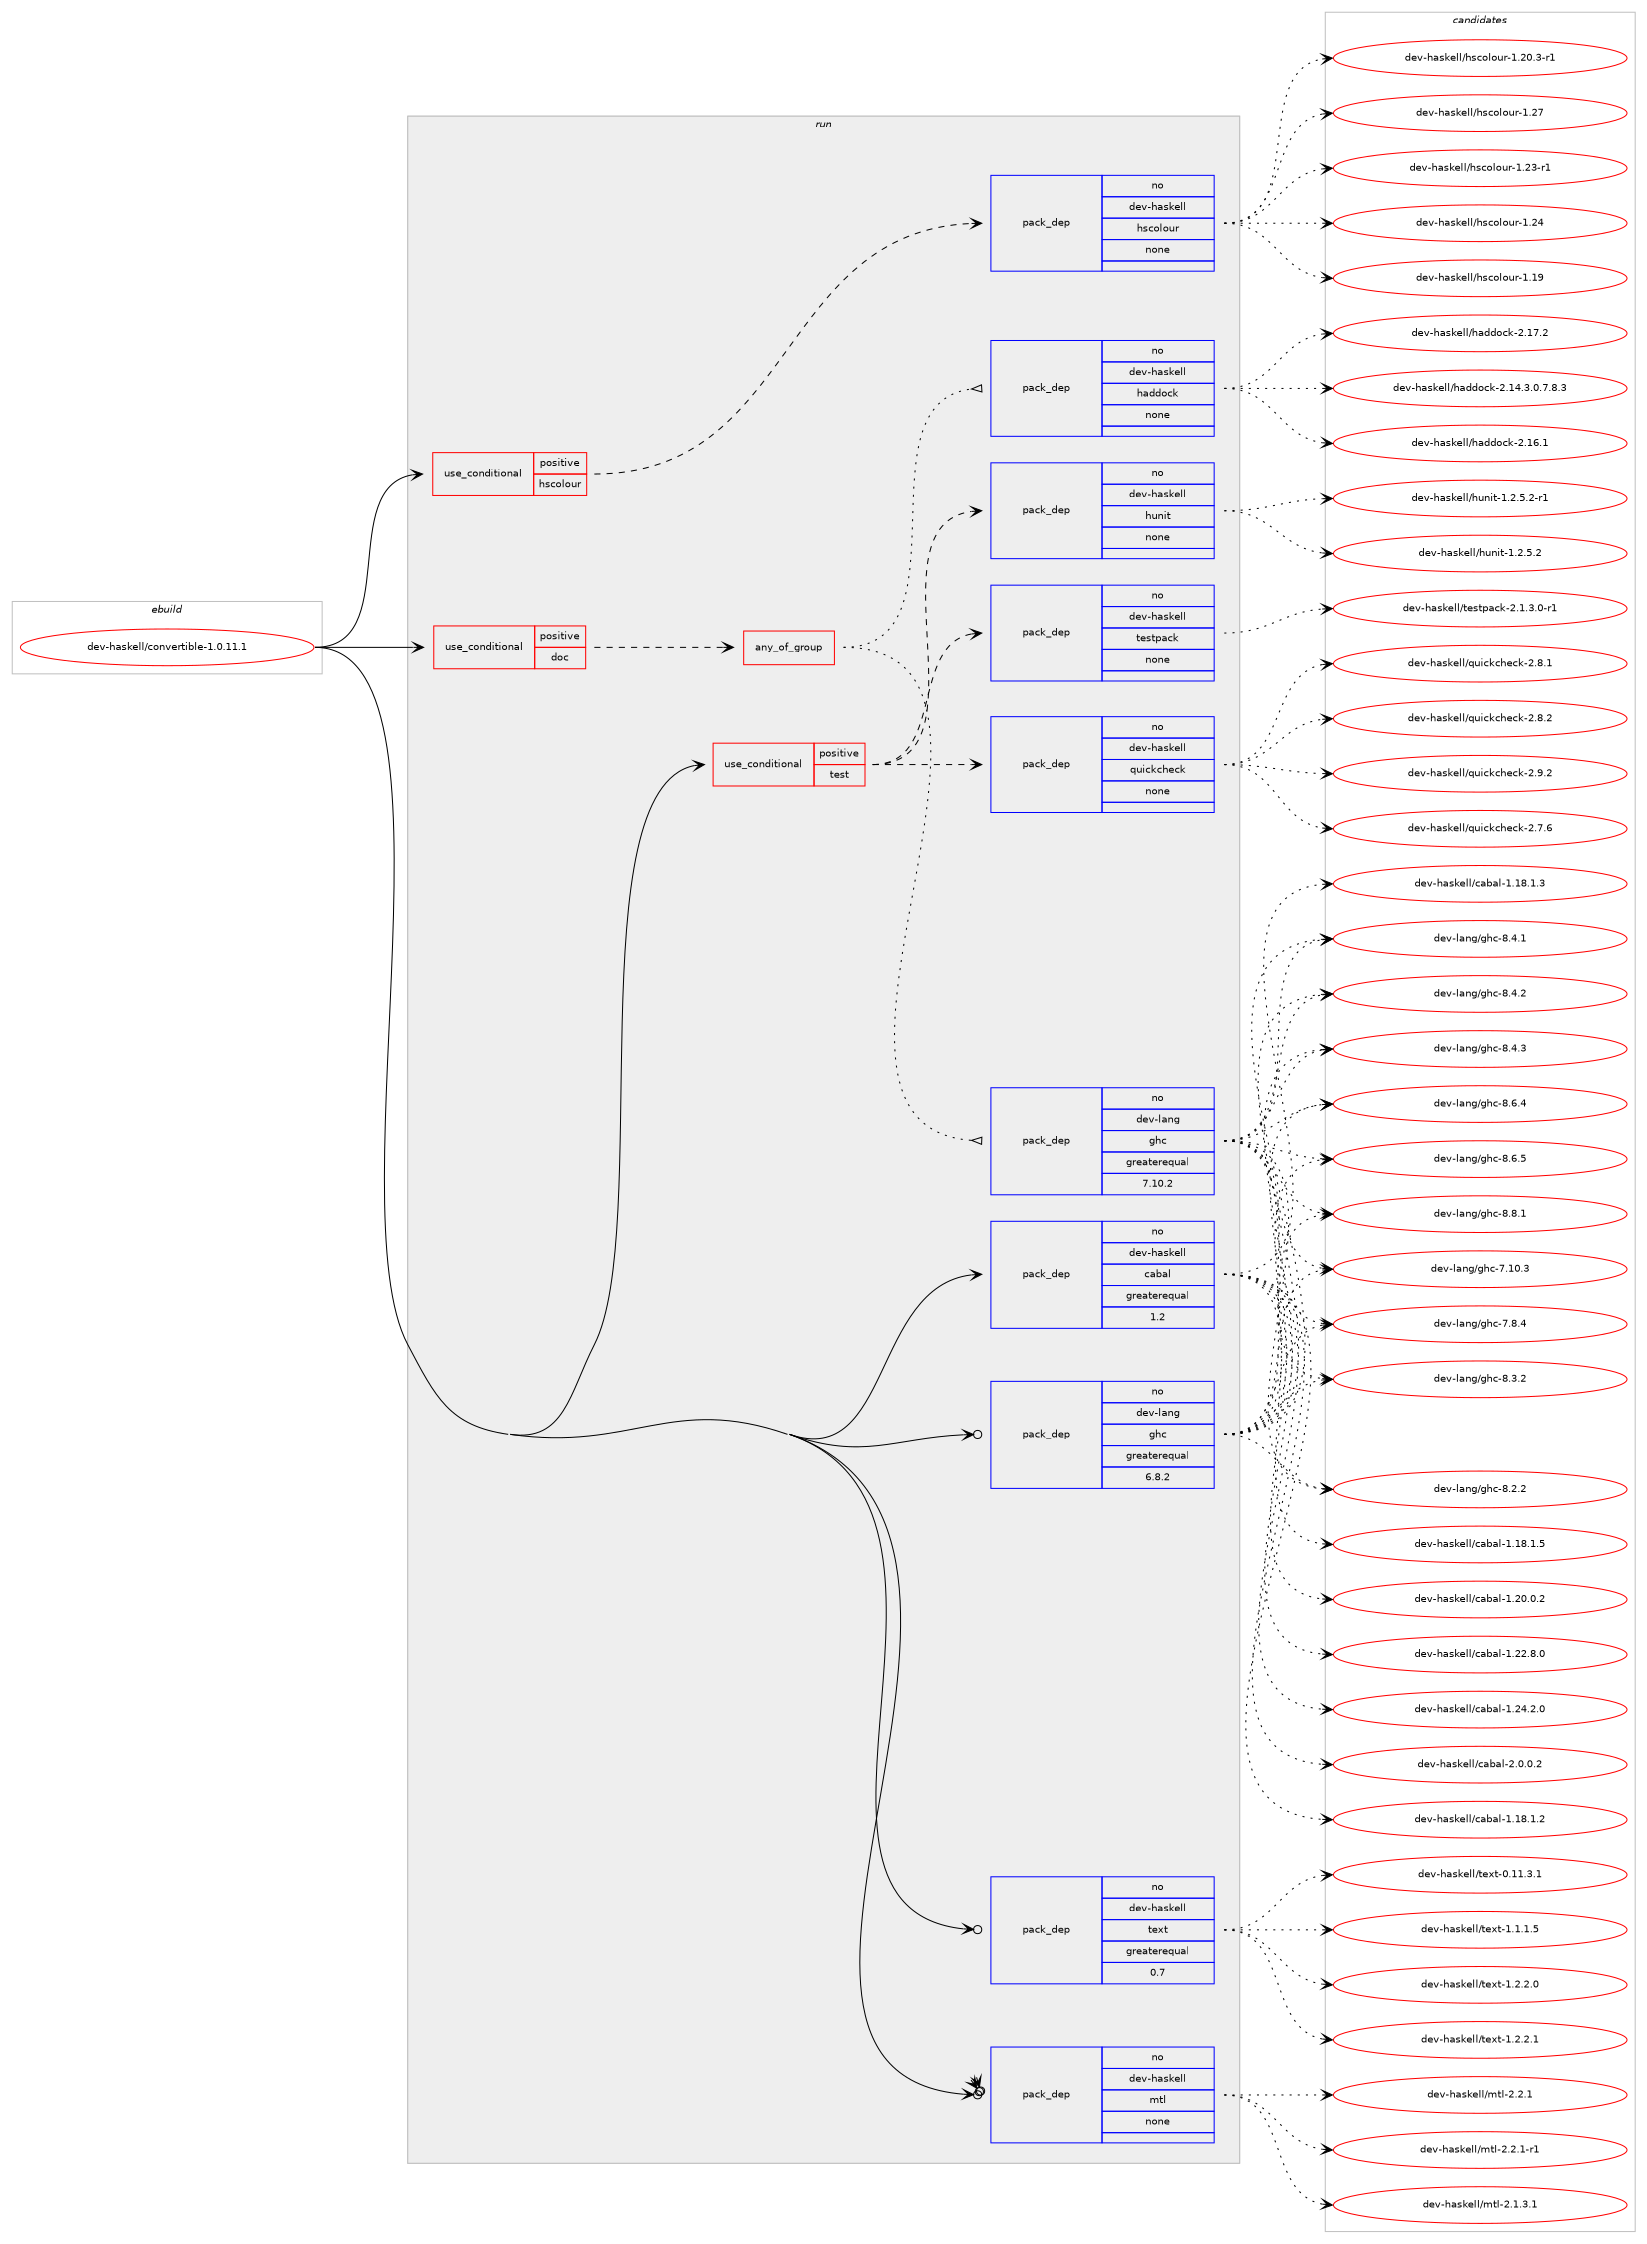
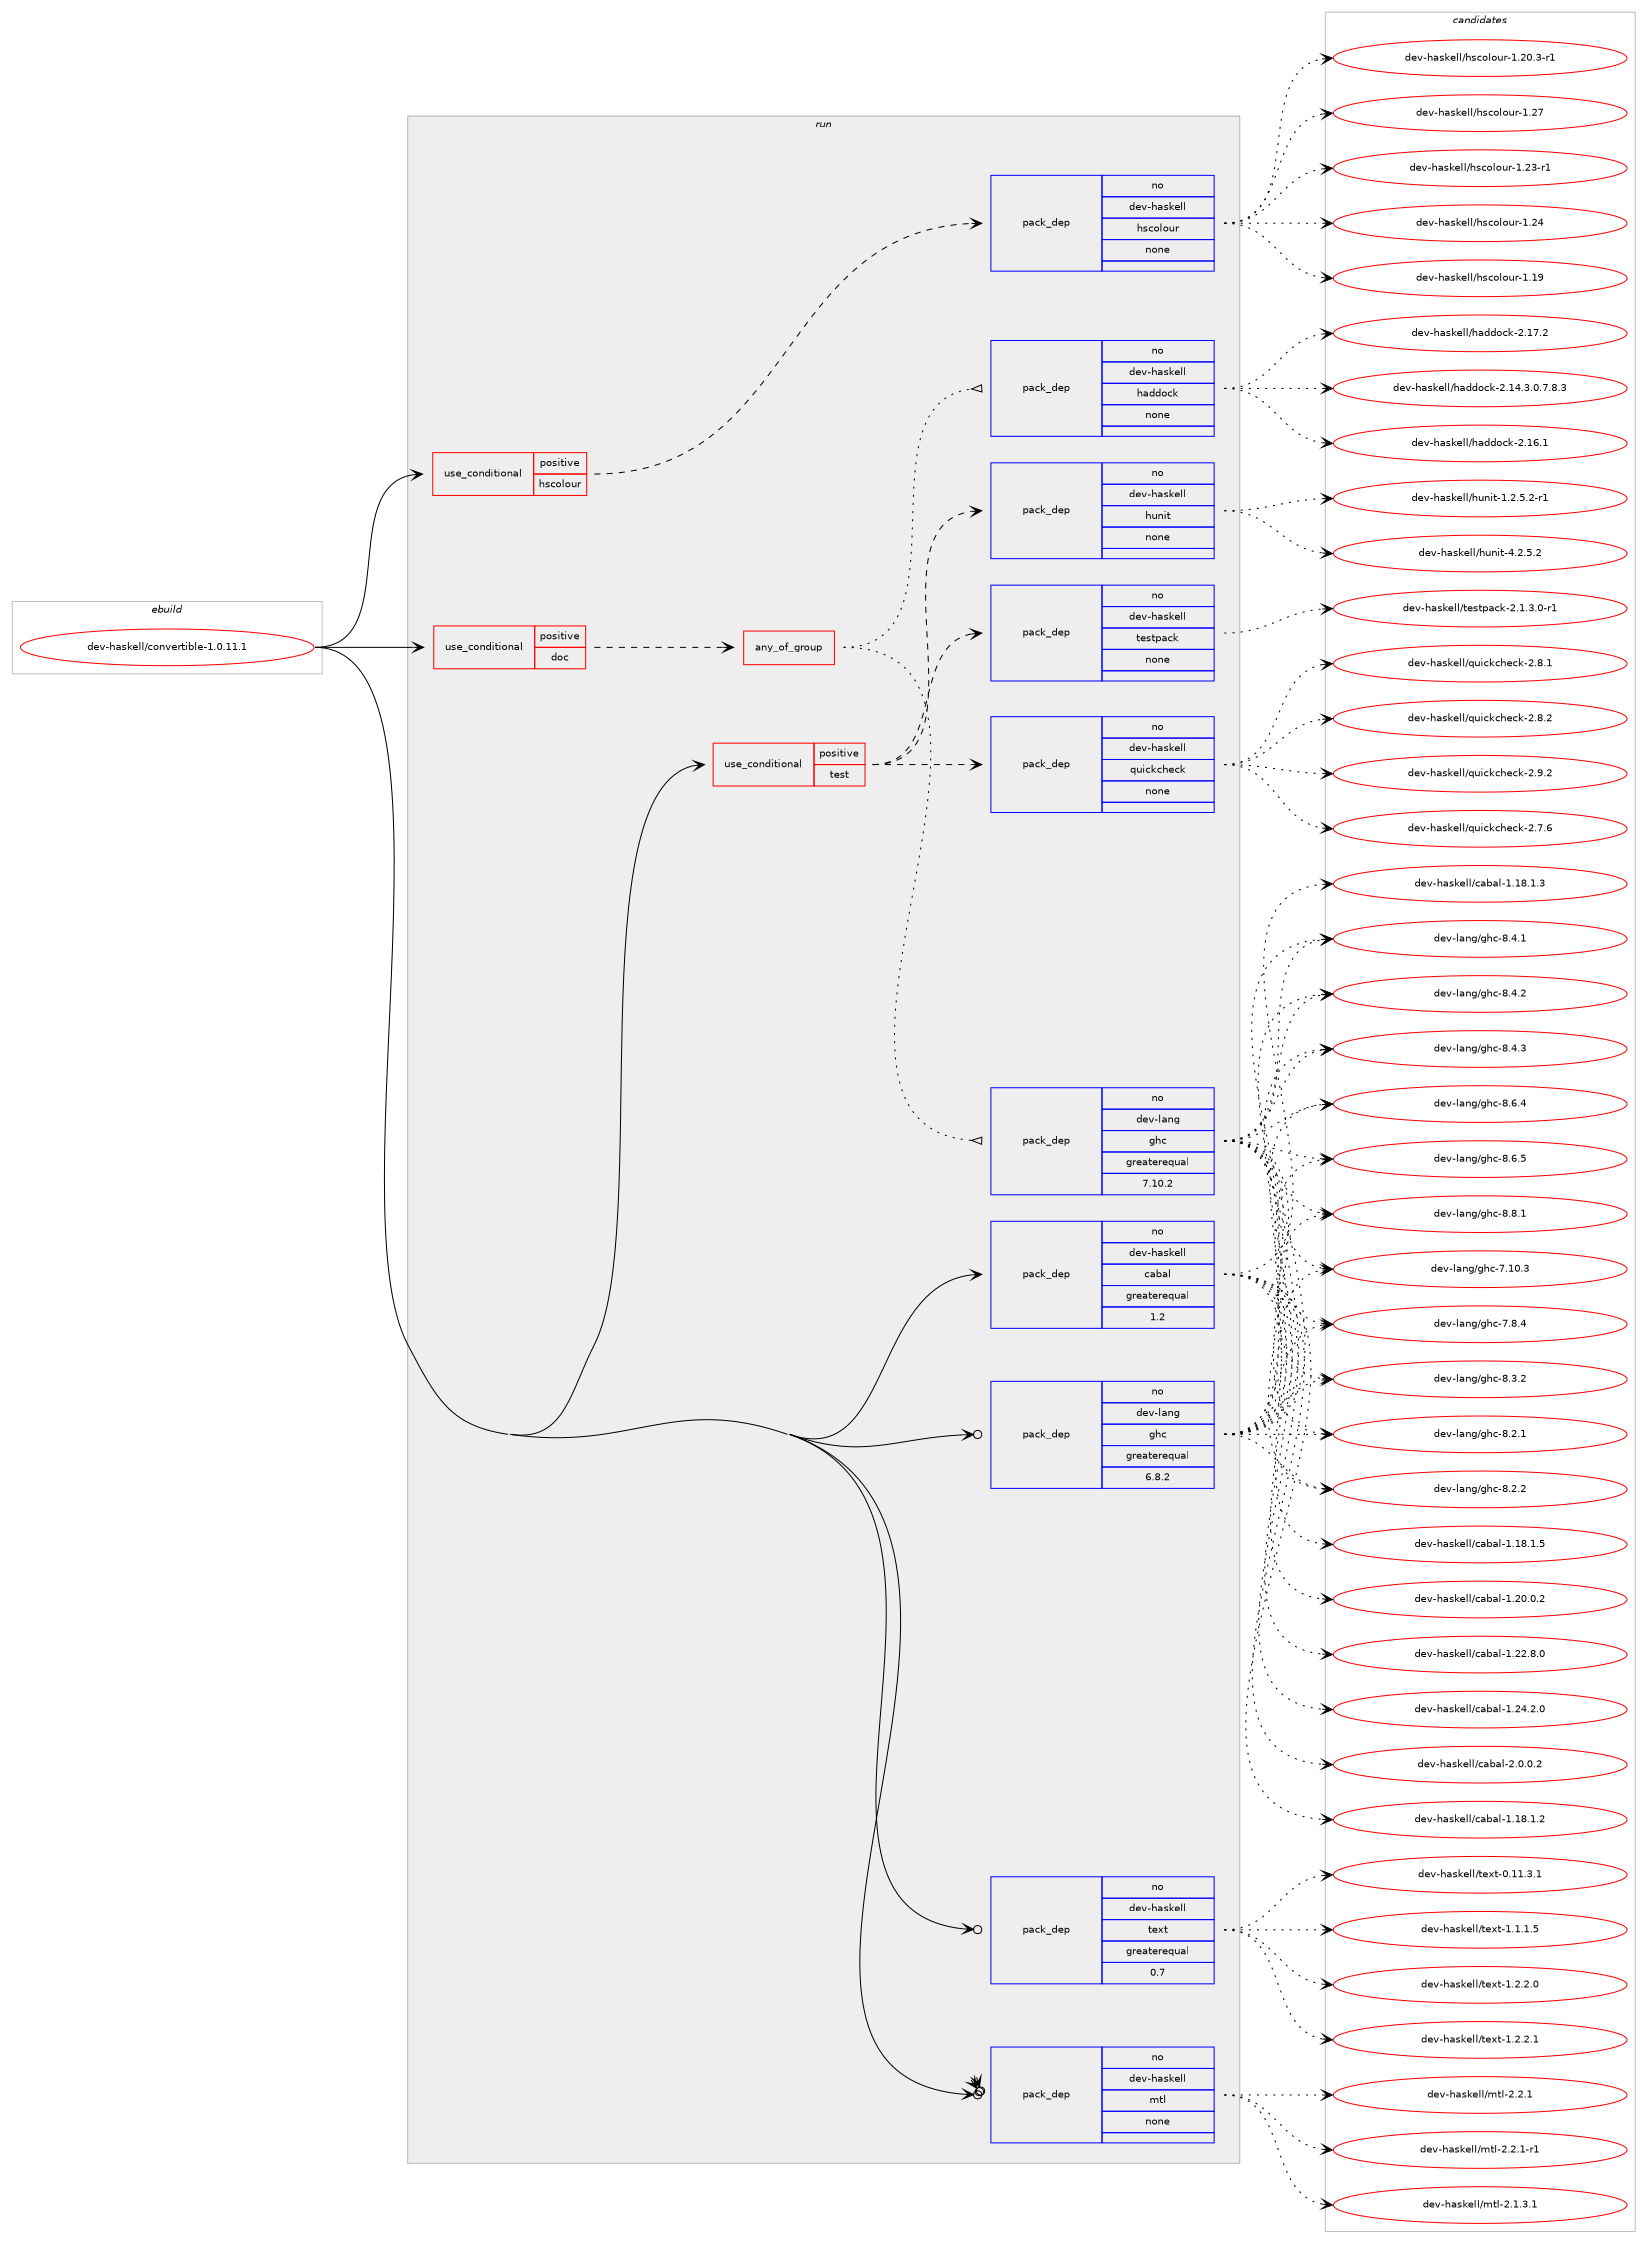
node "dev-haskell/hunit-1.2.5.2": label "dev-haskell/hunit-1.2.5.2" -> "dev-haskell/hunit-4.2.5.2"
node "dev-lang/ghc-8.2.1": added
